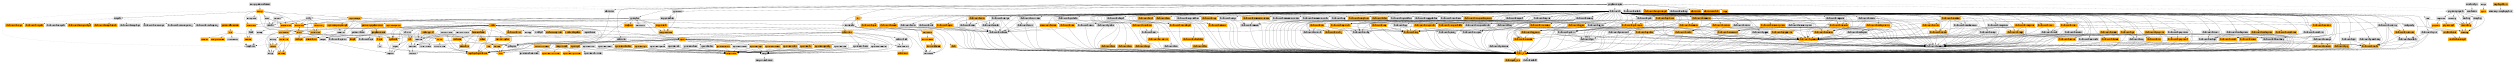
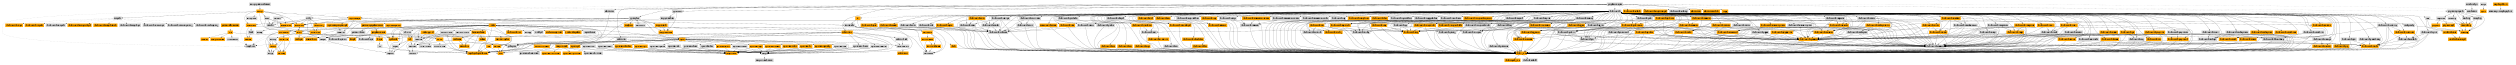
node "kernel-module-g-ether": fillcolor lightgrey -> orange
